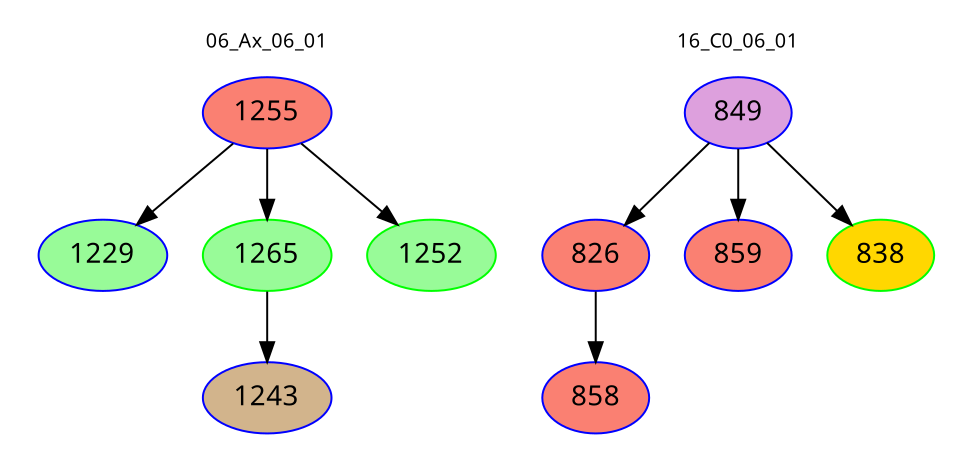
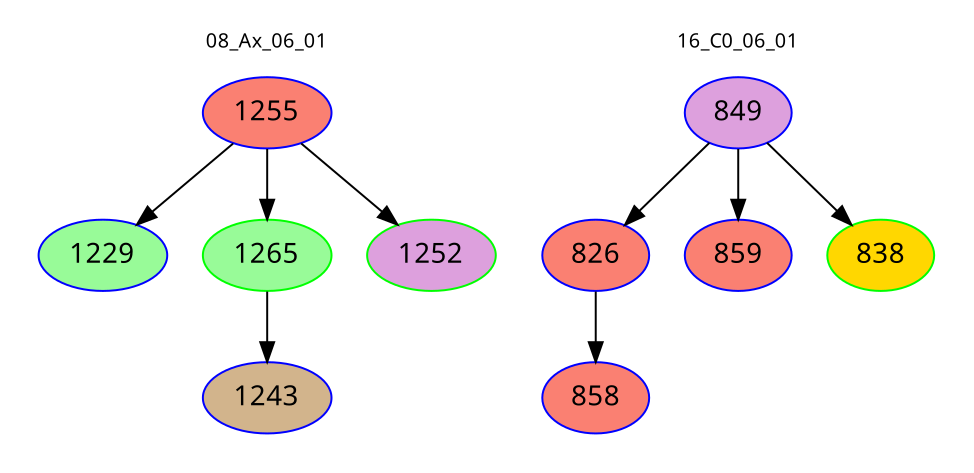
cluster "06_Ax_06_01": label "06_Ax_06_01" -> "08_Ax_06_01"
node "1252": fillcolor palegreen -> plum
